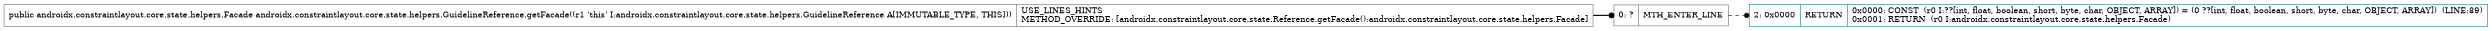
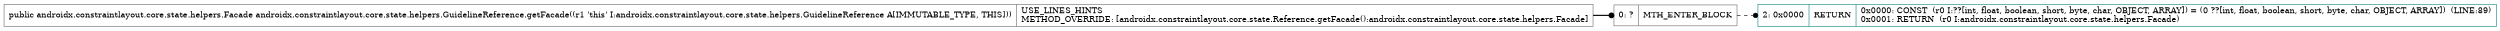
node "0: ?": text "MTH_ENTER_LINE" -> "MTH_ENTER_BLOCK"
